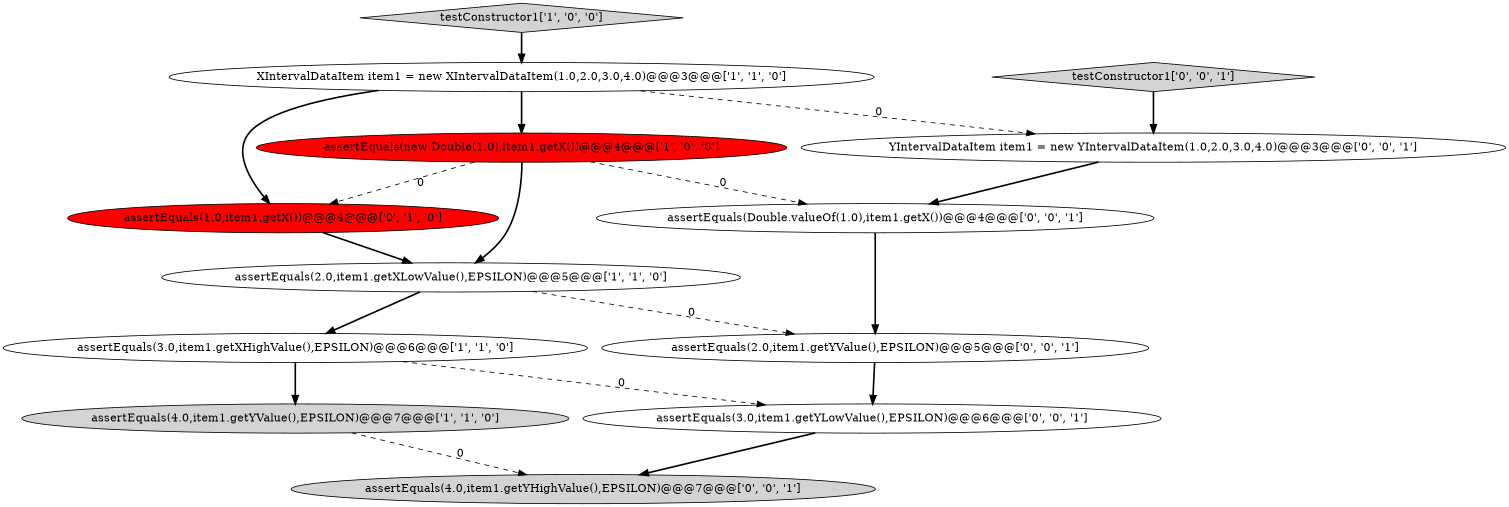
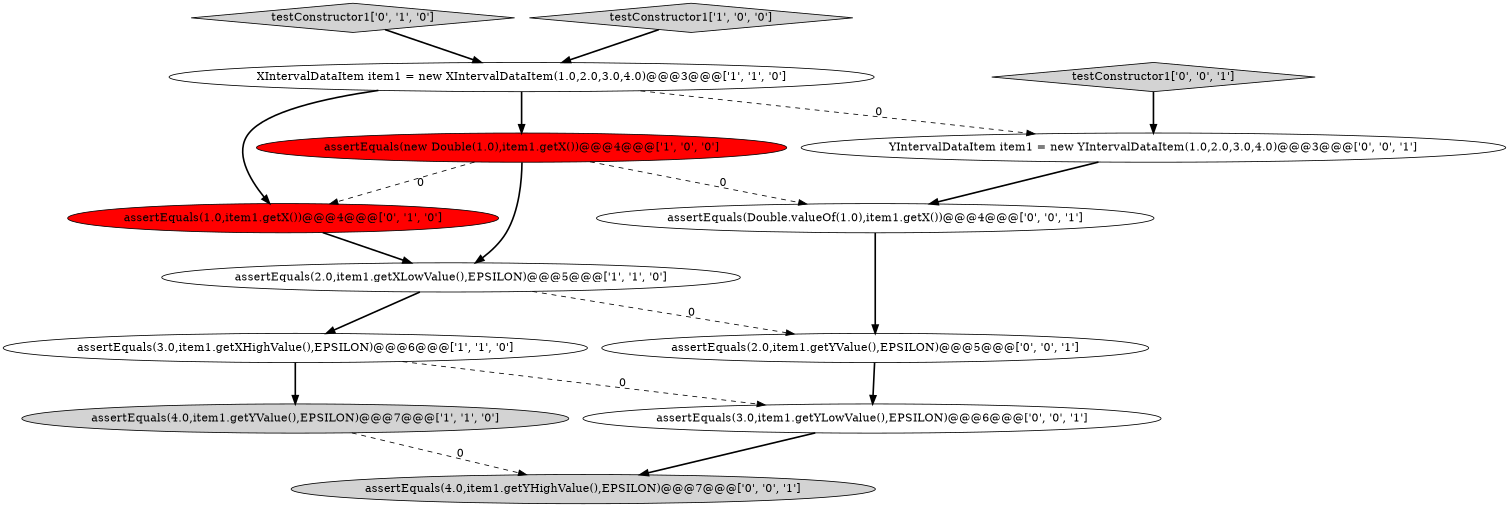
node "testConstructor1['0', '1', '0']": added
